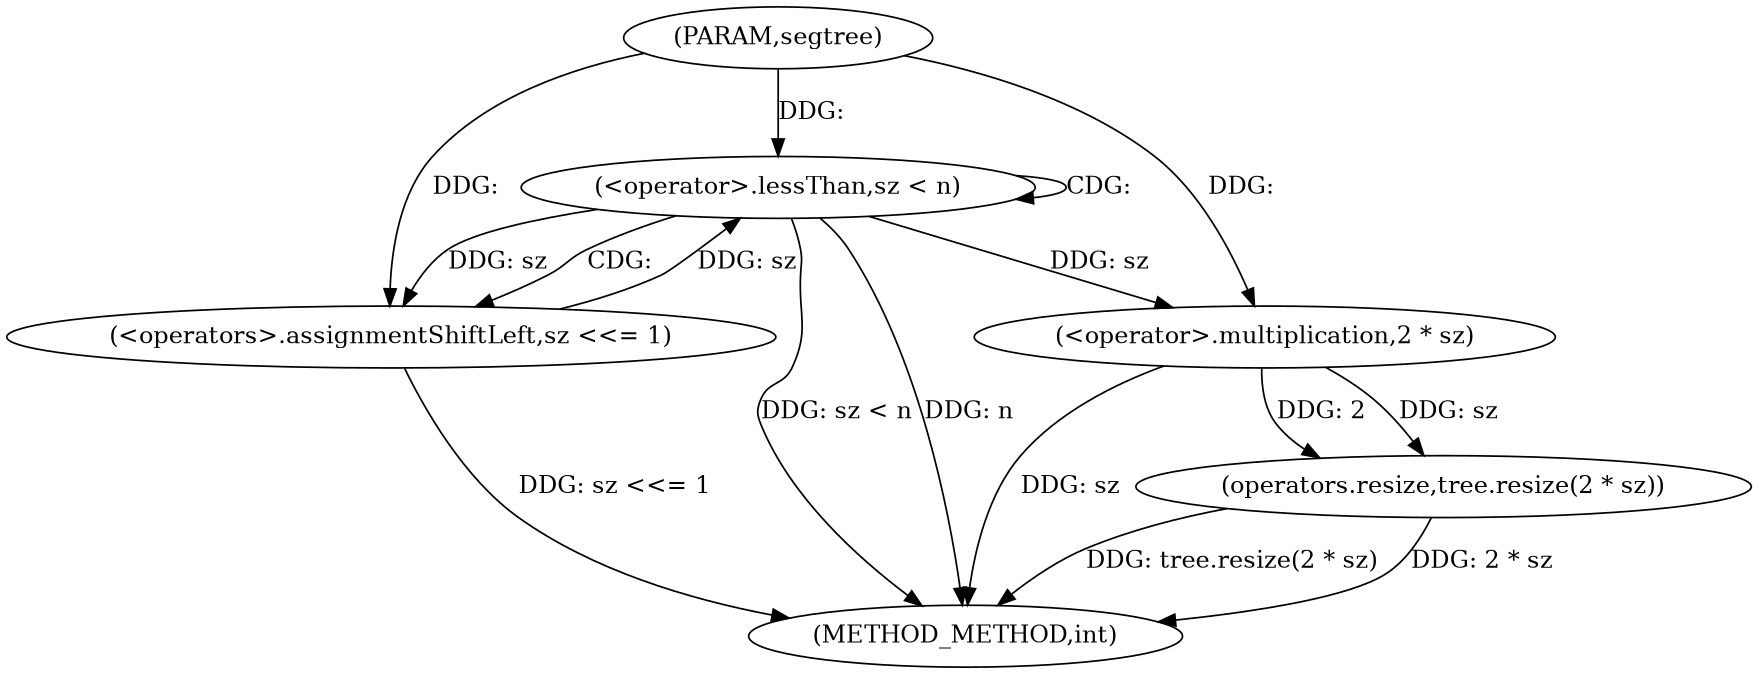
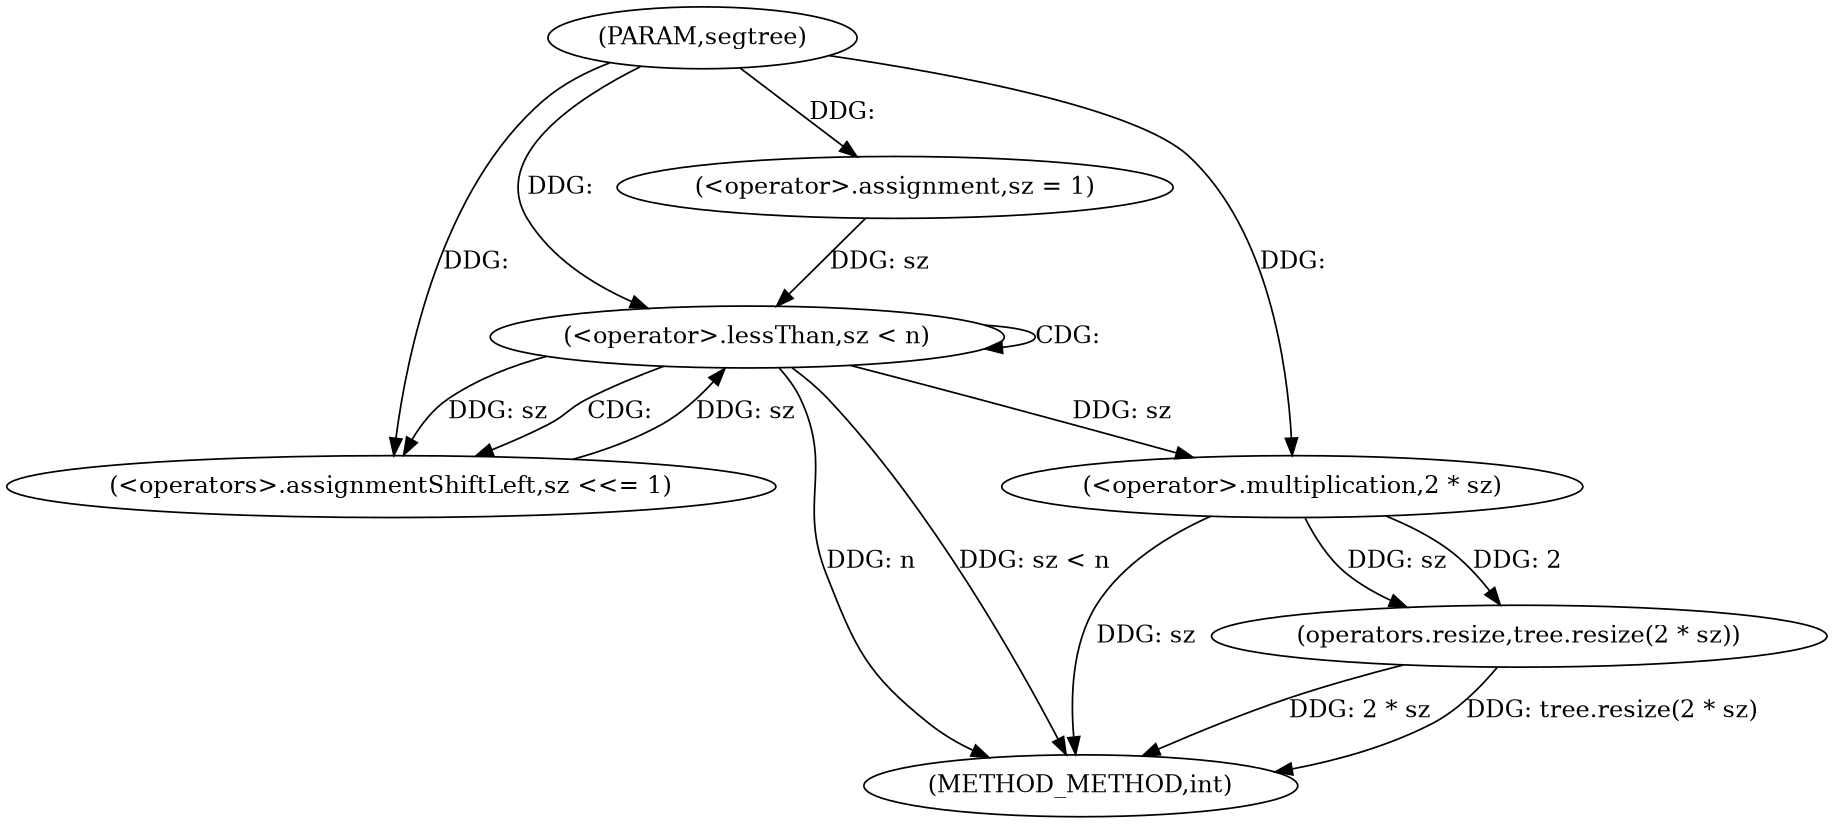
node "(<operator>.assignment,sz = 1)": added
edge "(<operators>.assignmentShiftLeft,sz <<= 1)" -> "(METHOD_METHOD,int)": removed, label "DDG: sz <<= 1"
